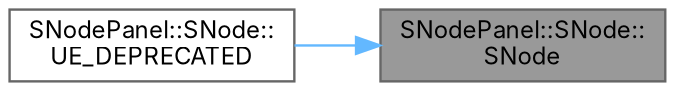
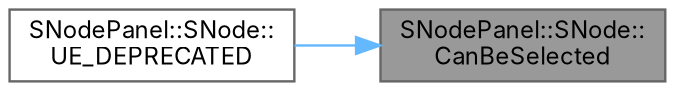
node "SNodePanel::SNode:: SNode": label "SNodePanel::SNode:: SNode" -> "SNodePanel::SNode:: CanBeSelected"
